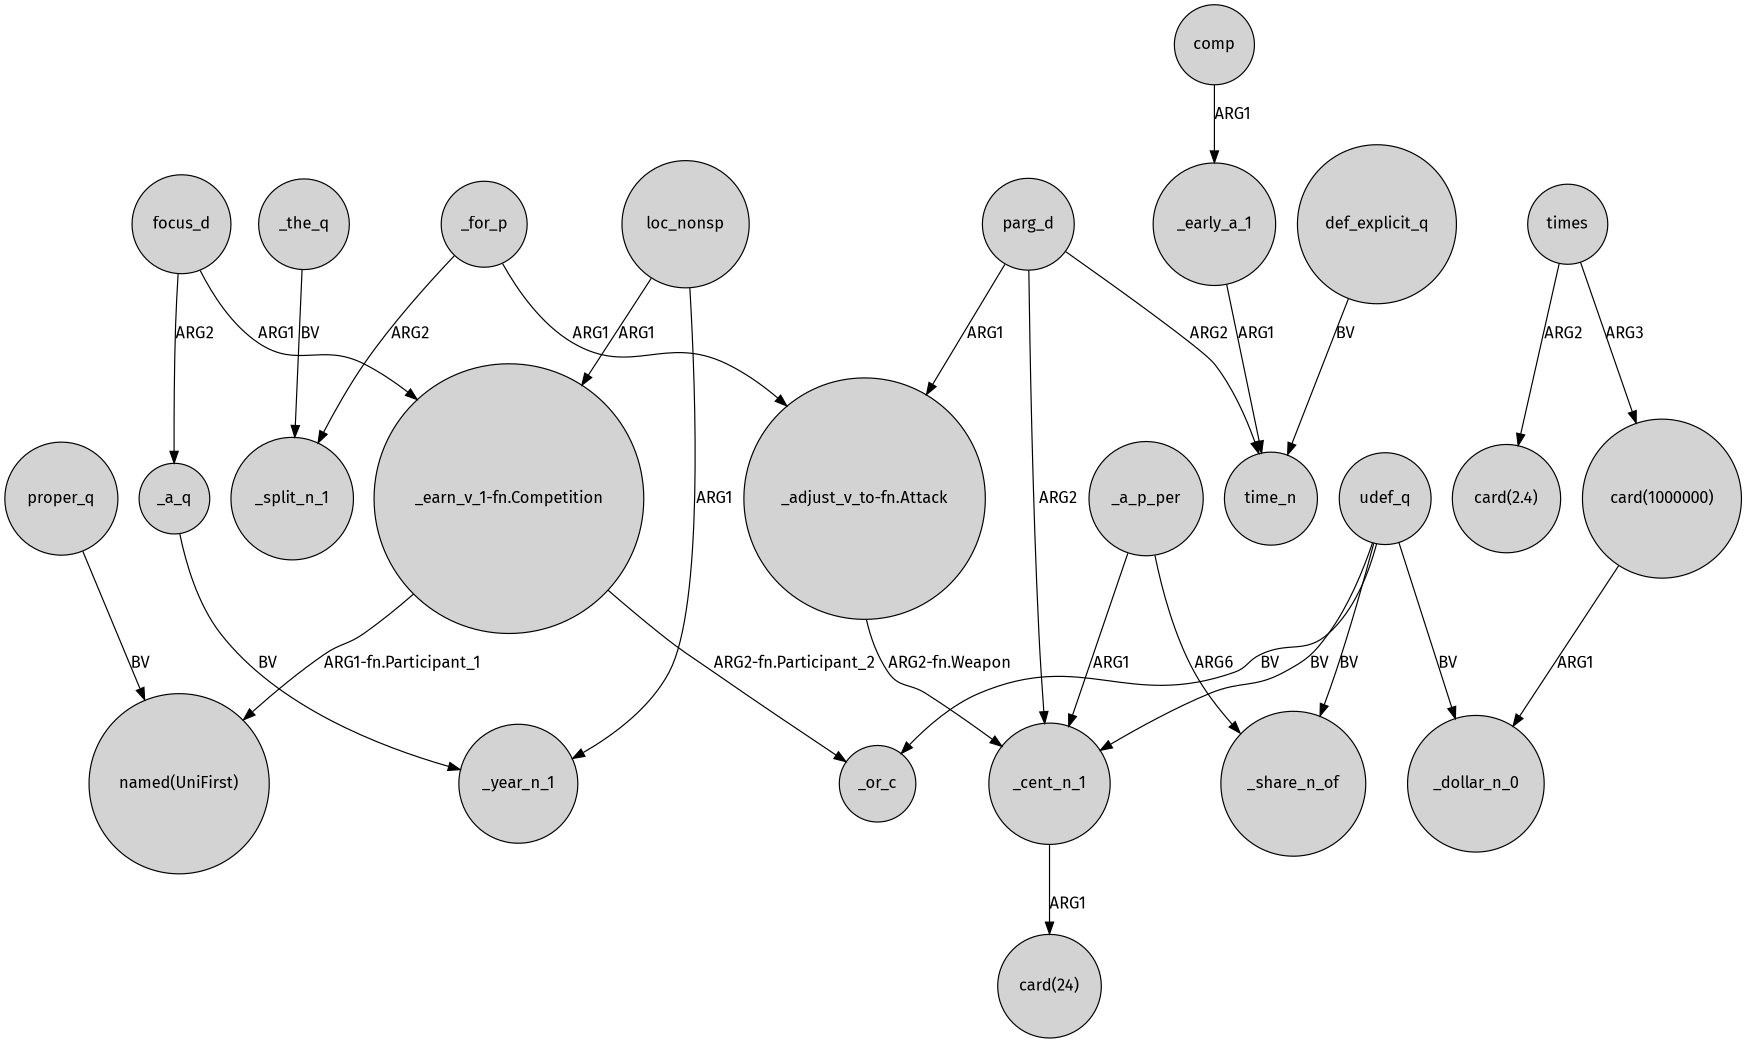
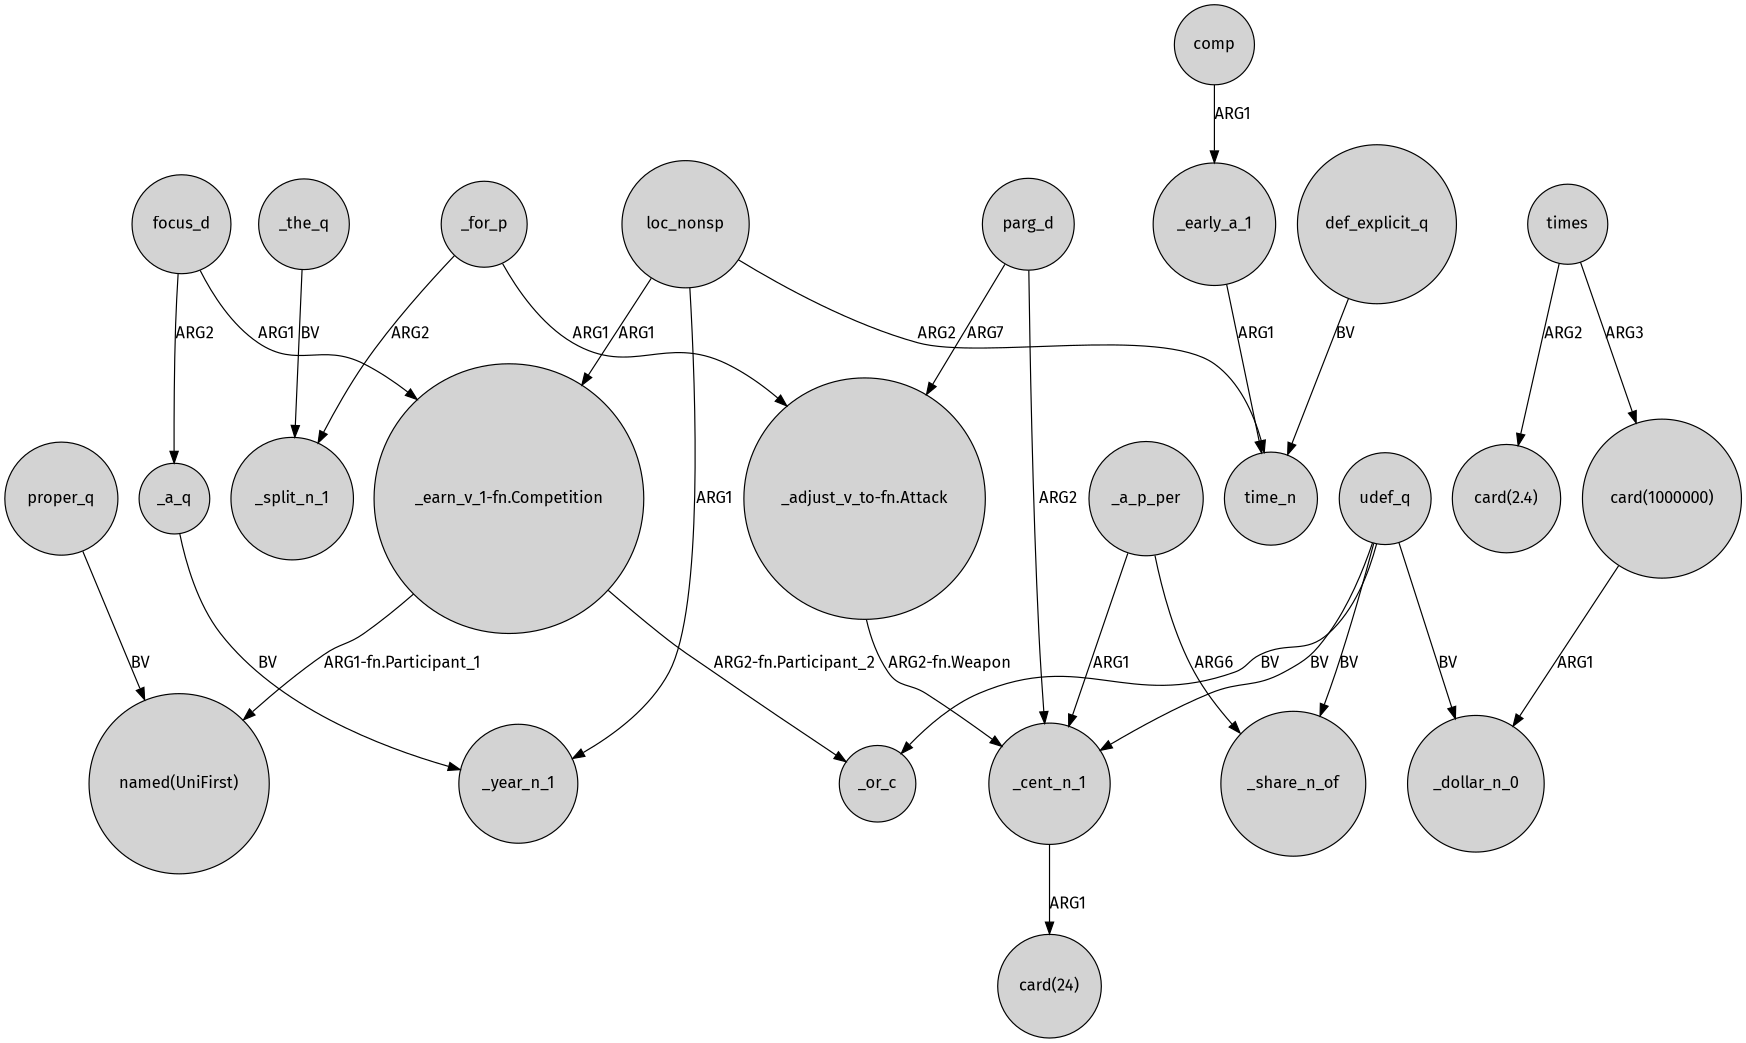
edge "parg_d" -> "time_n": now "loc_nonsp" -> "time_n"
edge "parg_d" -> "_adjust_v_to-fn.Attack": label "ARG1" -> "ARG7"
